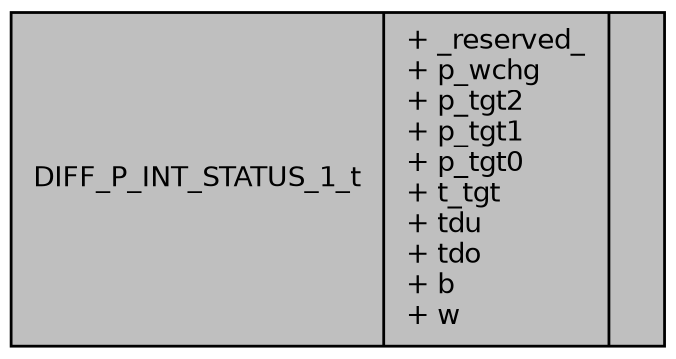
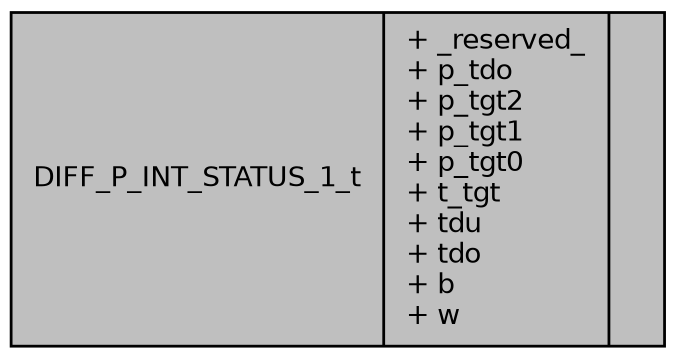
node "DIFF_P_INT_STATUS_1_t": text "+ p_wchg" -> "+ p_tdo"
